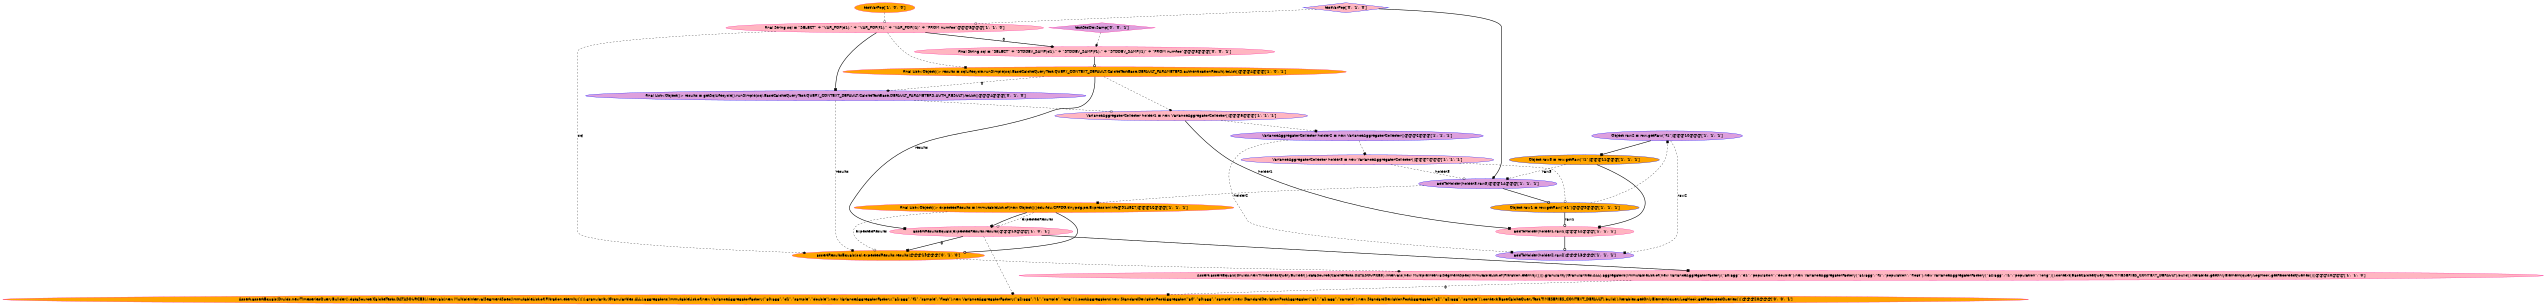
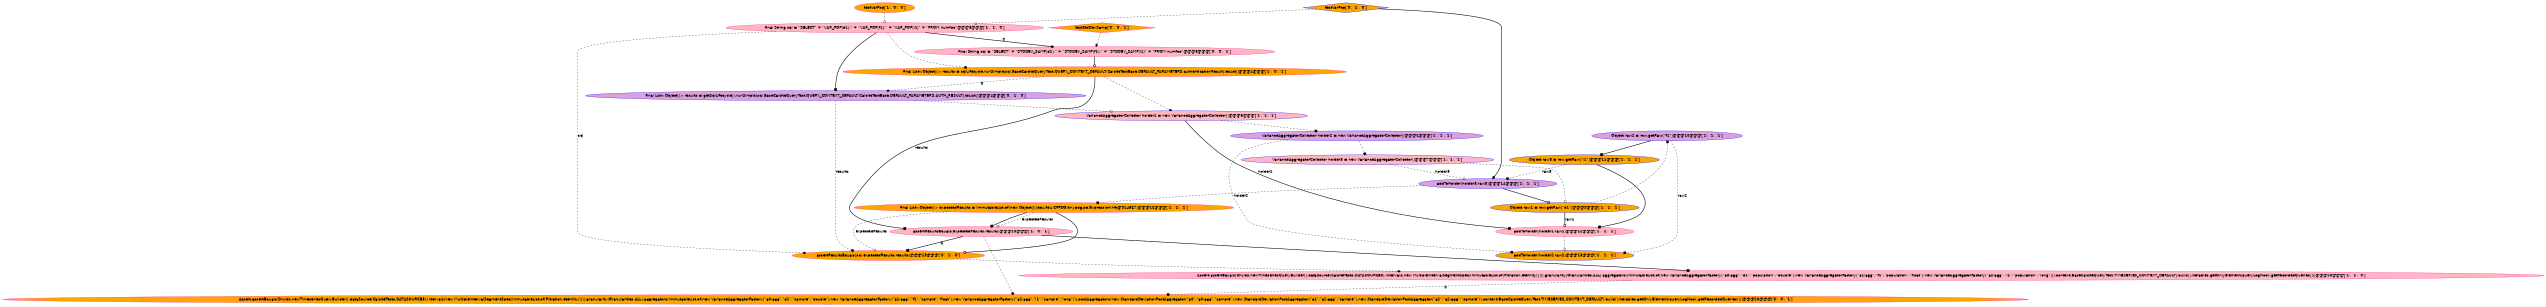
node "testVarPop['0', '1', '0']": fillcolor lightpink -> orange
node "testStdDevSamp['0', '0', '1']": fillcolor plum -> orange
edge "addToHolder(holder1,raw1)@@@12@@@['1', '1', '1']" -> "addToHolder(holder2,raw2)@@@13@@@['1', '1', '1']": style bold -> dashed
node "addToHolder(holder2,raw2)@@@13@@@['1', '1', '1']": fillcolor plum -> orange
